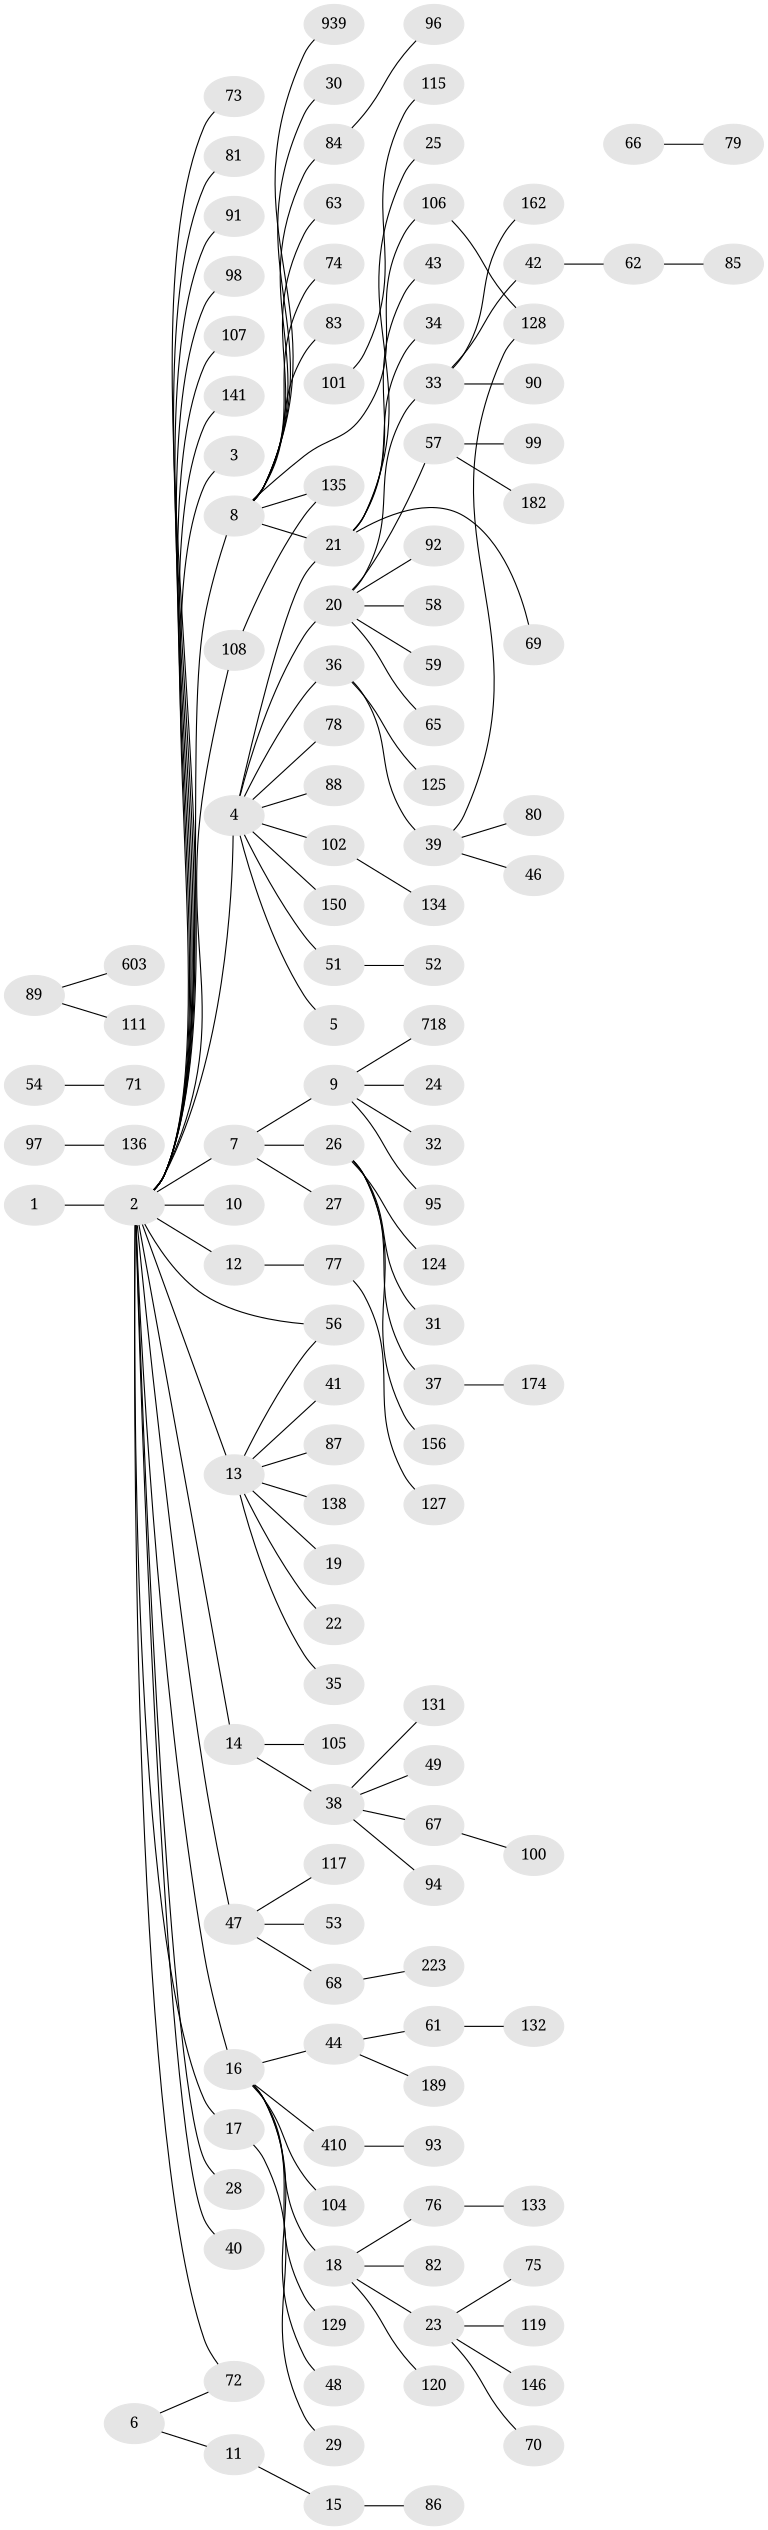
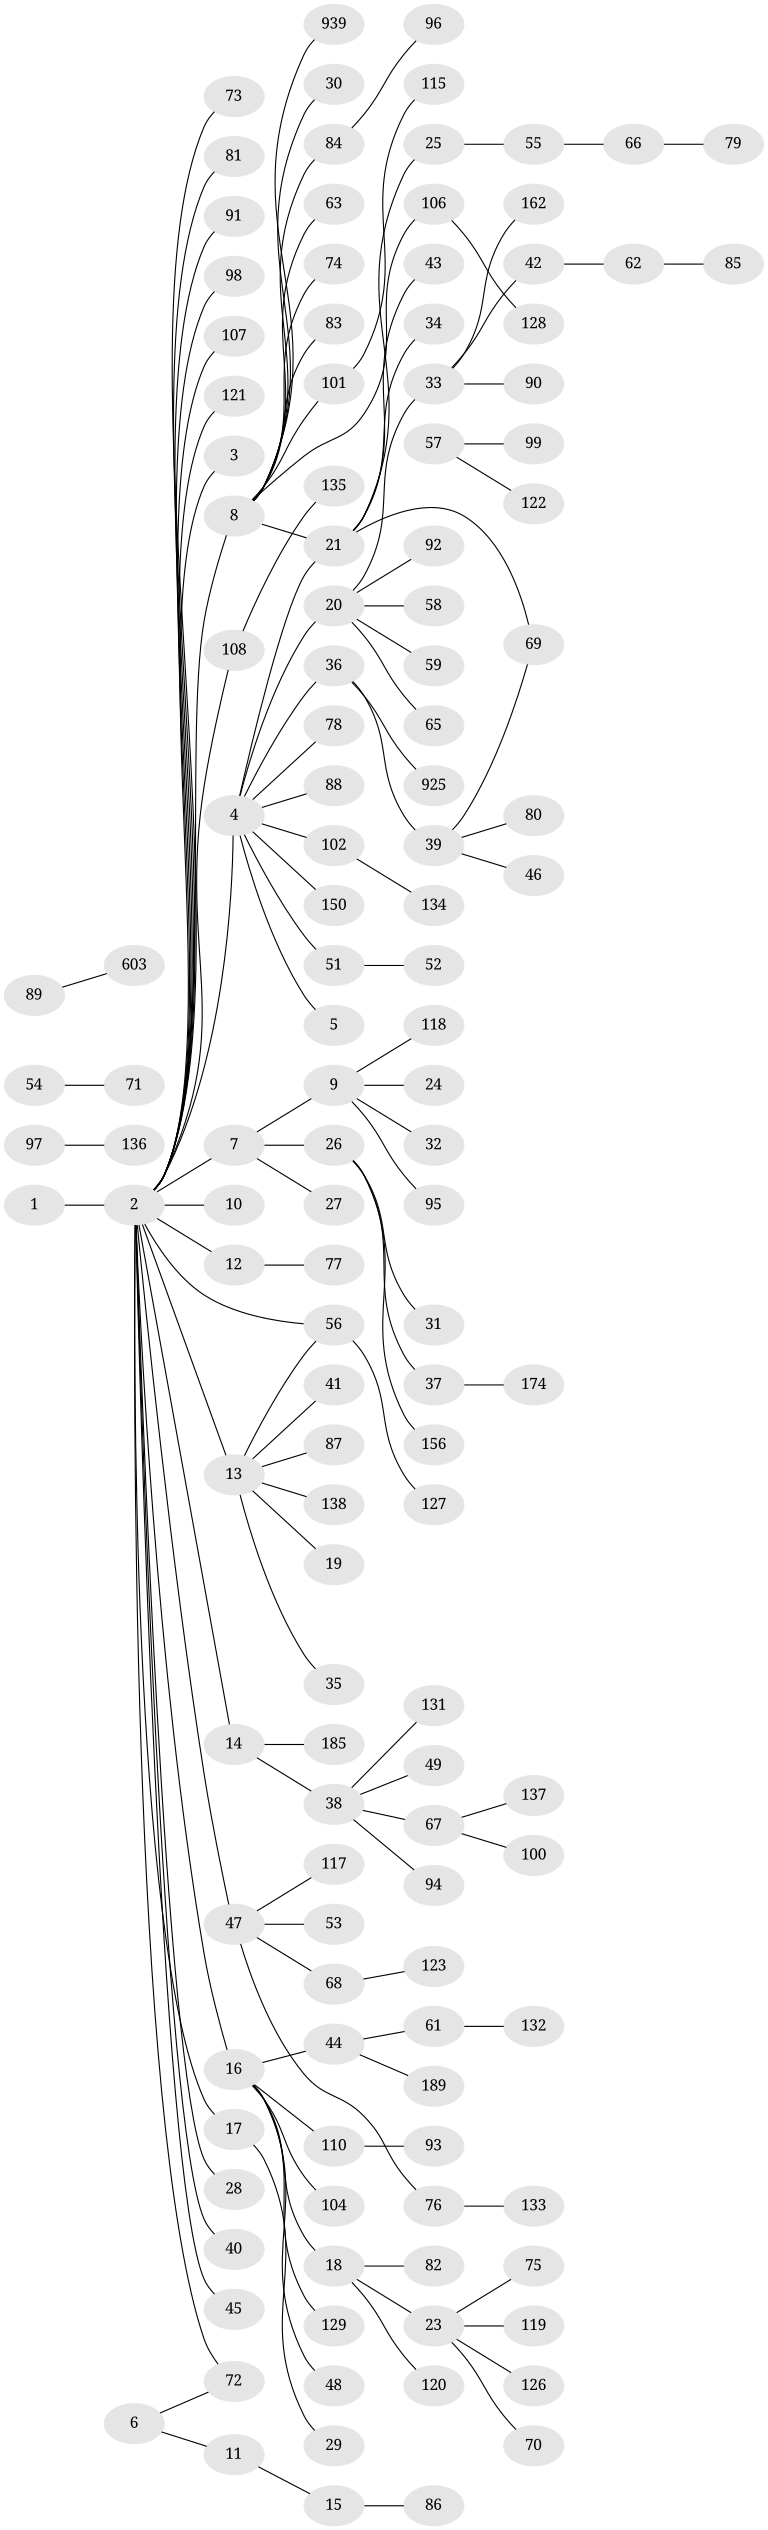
node "55": added
node "141": label "141" -> "121"
edge "135" -- "8": now "101" -- "8"
node "182": label "182" -> "122"
edge "57" -- "20": removed
edge "128" -- "39": now "69" -- "39"
node "125": label "125" -> "925"
node "111": removed
node "718": label "718" -> "118"
node "124": removed
edge "77" -- "127": now "56" -- "127"
node "22": removed
node "105": label "105" -> "185"
node "137": added
node "223": label "223" -> "123"
node "410": label "410" -> "110"
edge "76" -- "18": now "76" -- "47"
node "45": added
node "146": label "146" -> "126"
